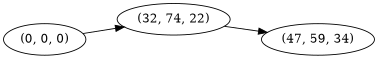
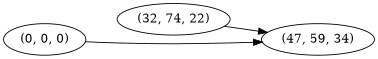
edge "(0, 0, 0)" -> "(32, 74, 22)": now "(0, 0, 0)" -> "(47, 59, 34)"
